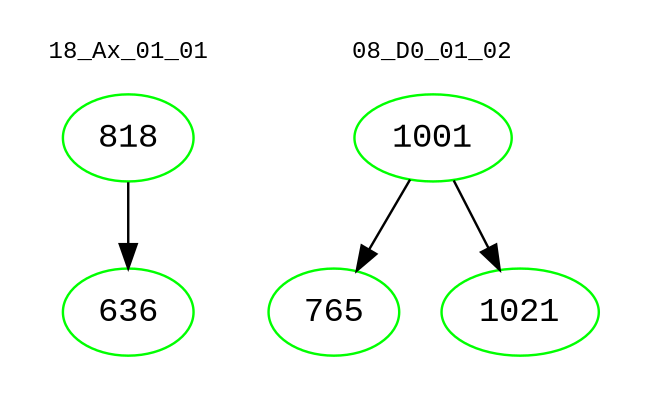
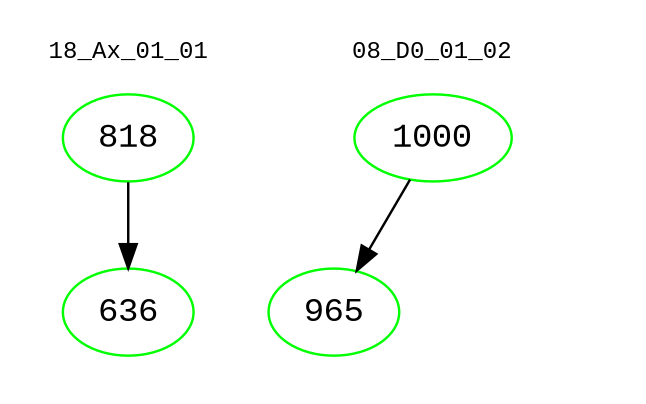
node "1001": label "1001" -> "1000"
node "765": label "765" -> "965"
node "1021": removed
